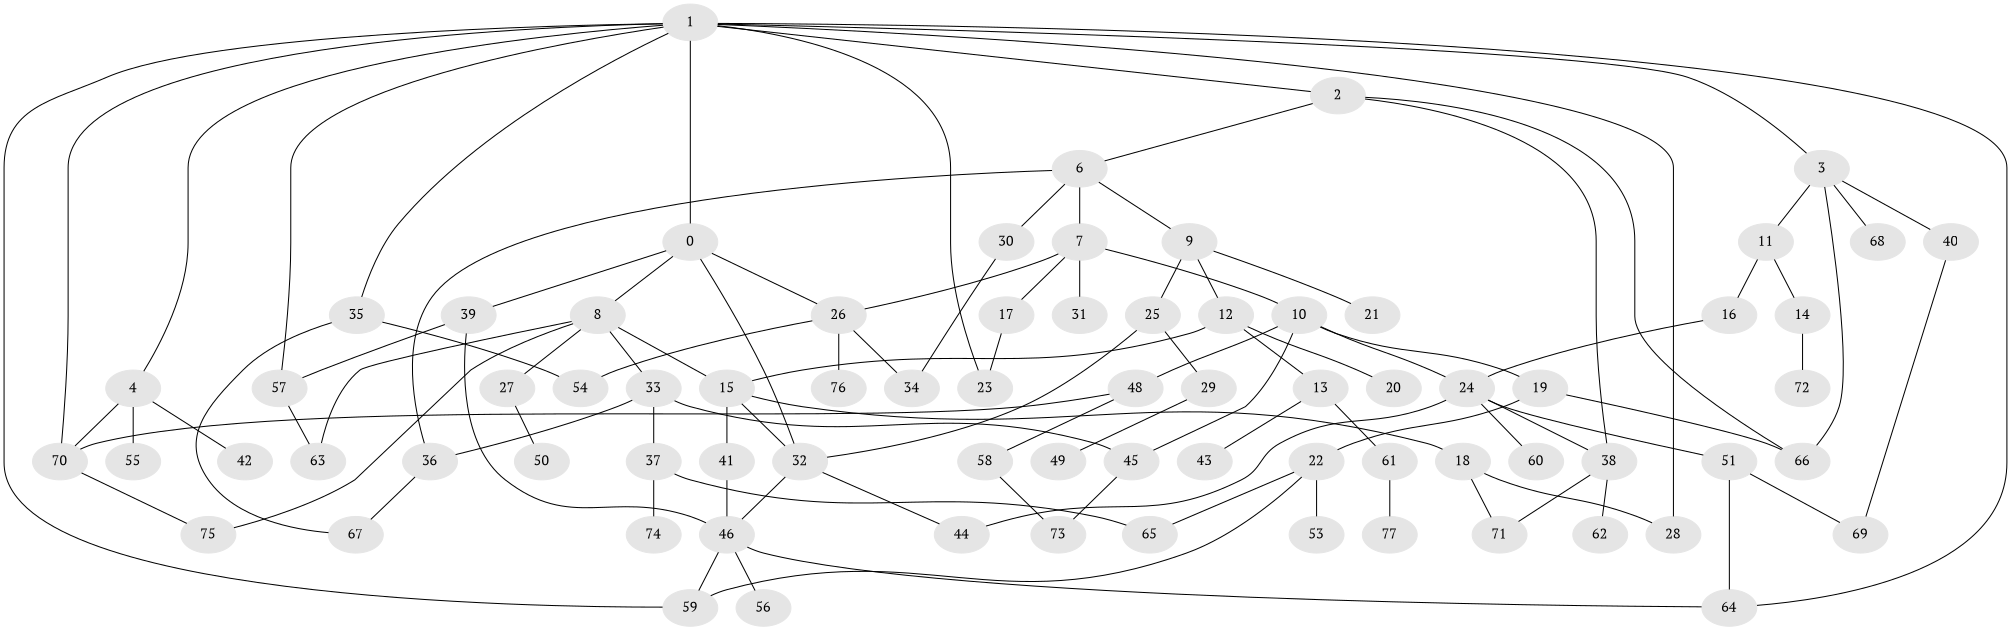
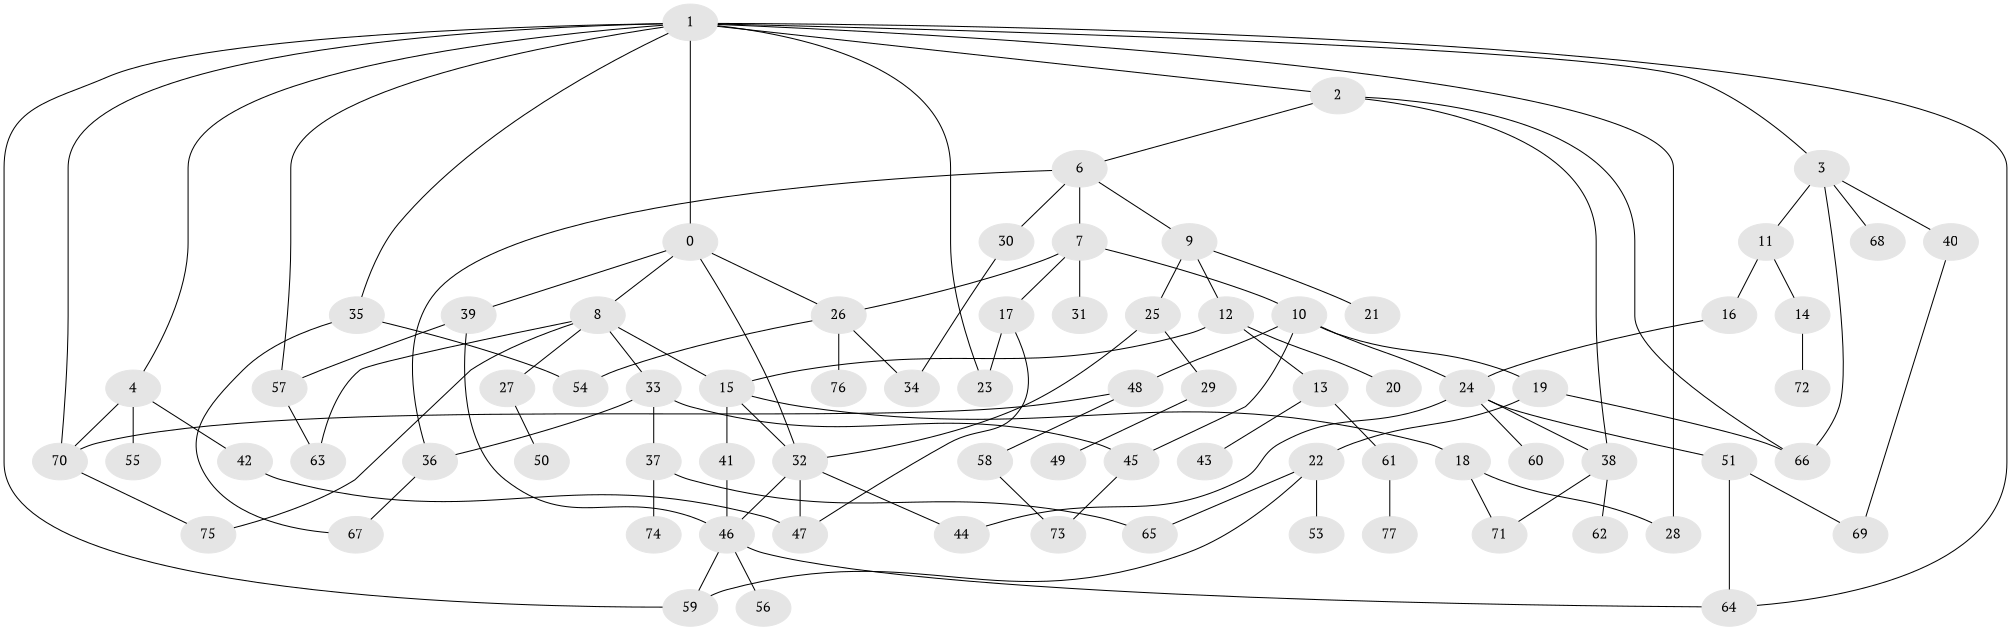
node "47": added
